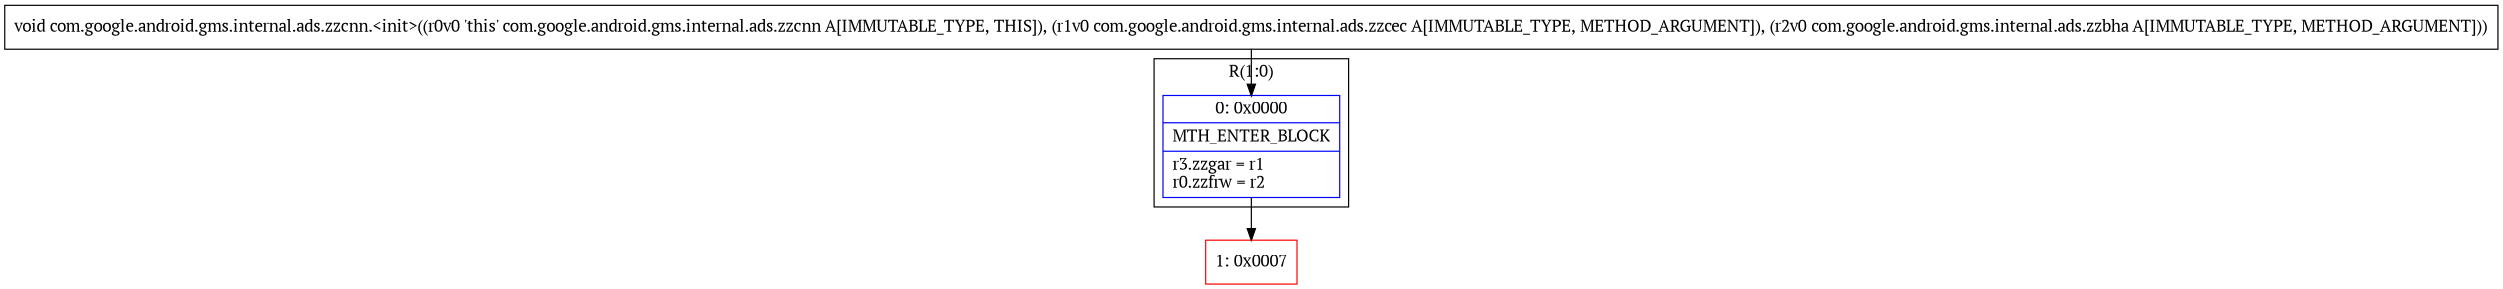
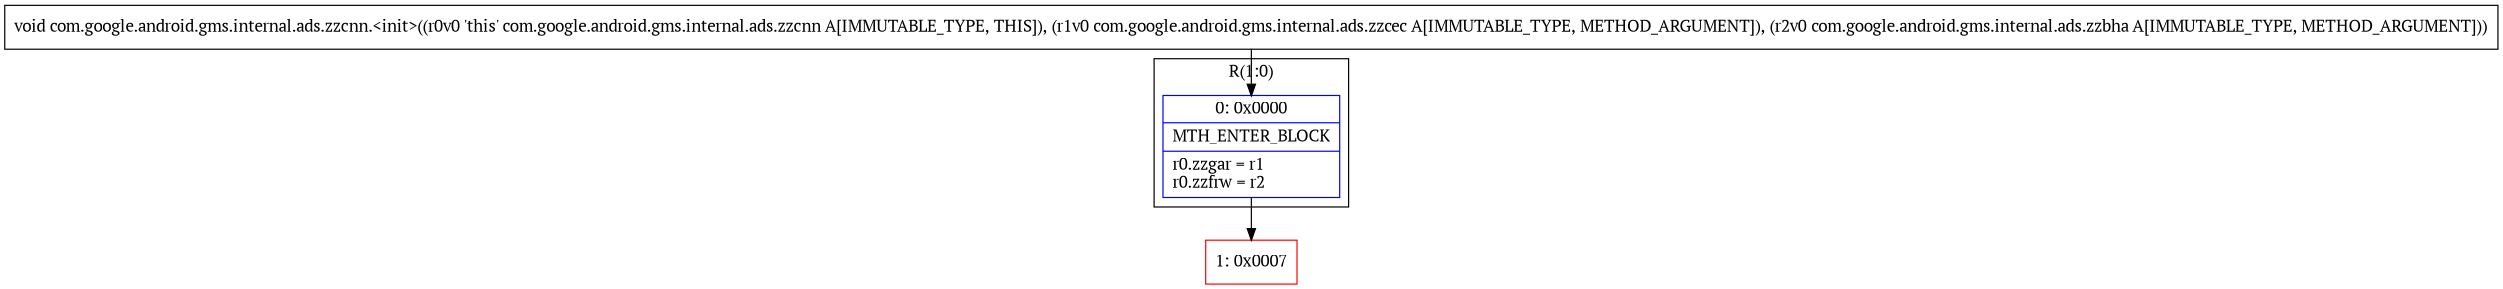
node "0: 0x0000": text "r3.zzgar = r1" -> "r0.zzgar = r1"
